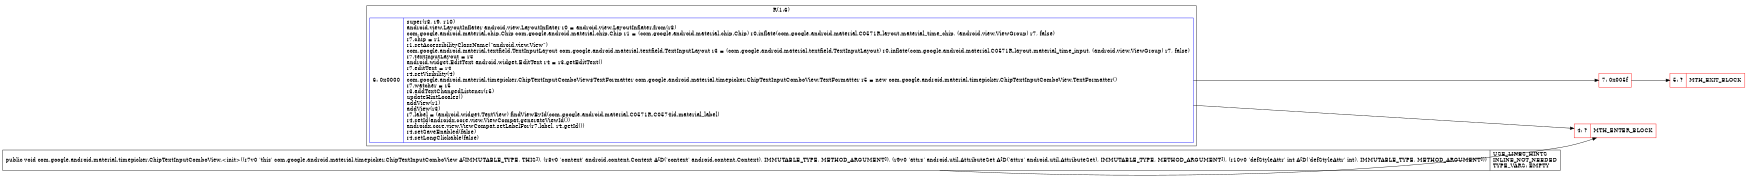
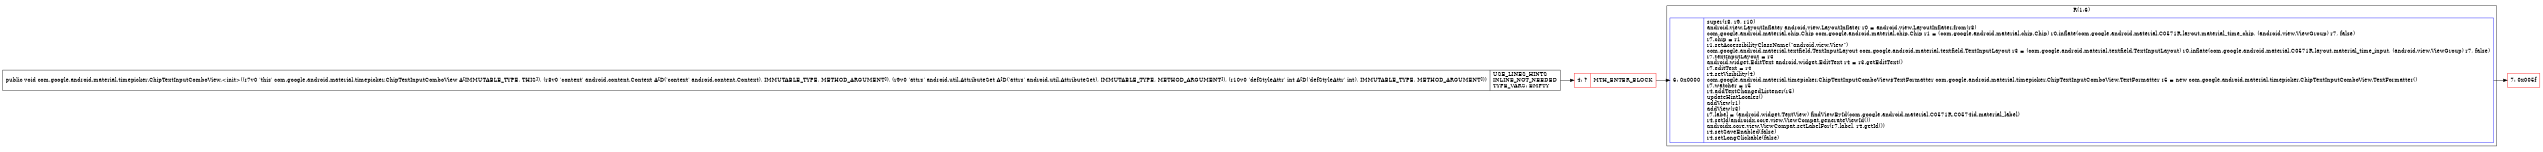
node "5: ?": removed
node "6: 0x0000": text "r3.addTextChangedListener(r5)" -> "r4.addTextChangedListener(r5)"
edge "6: 0x0000" -> "4: ?": reversed
